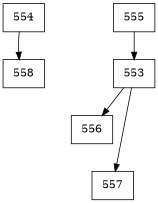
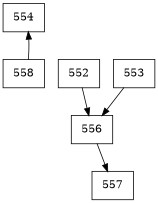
node "555": removed
edge "554" -> "558": reversed
node "552": added
edge "553" -> "557": now "556" -> "557"
